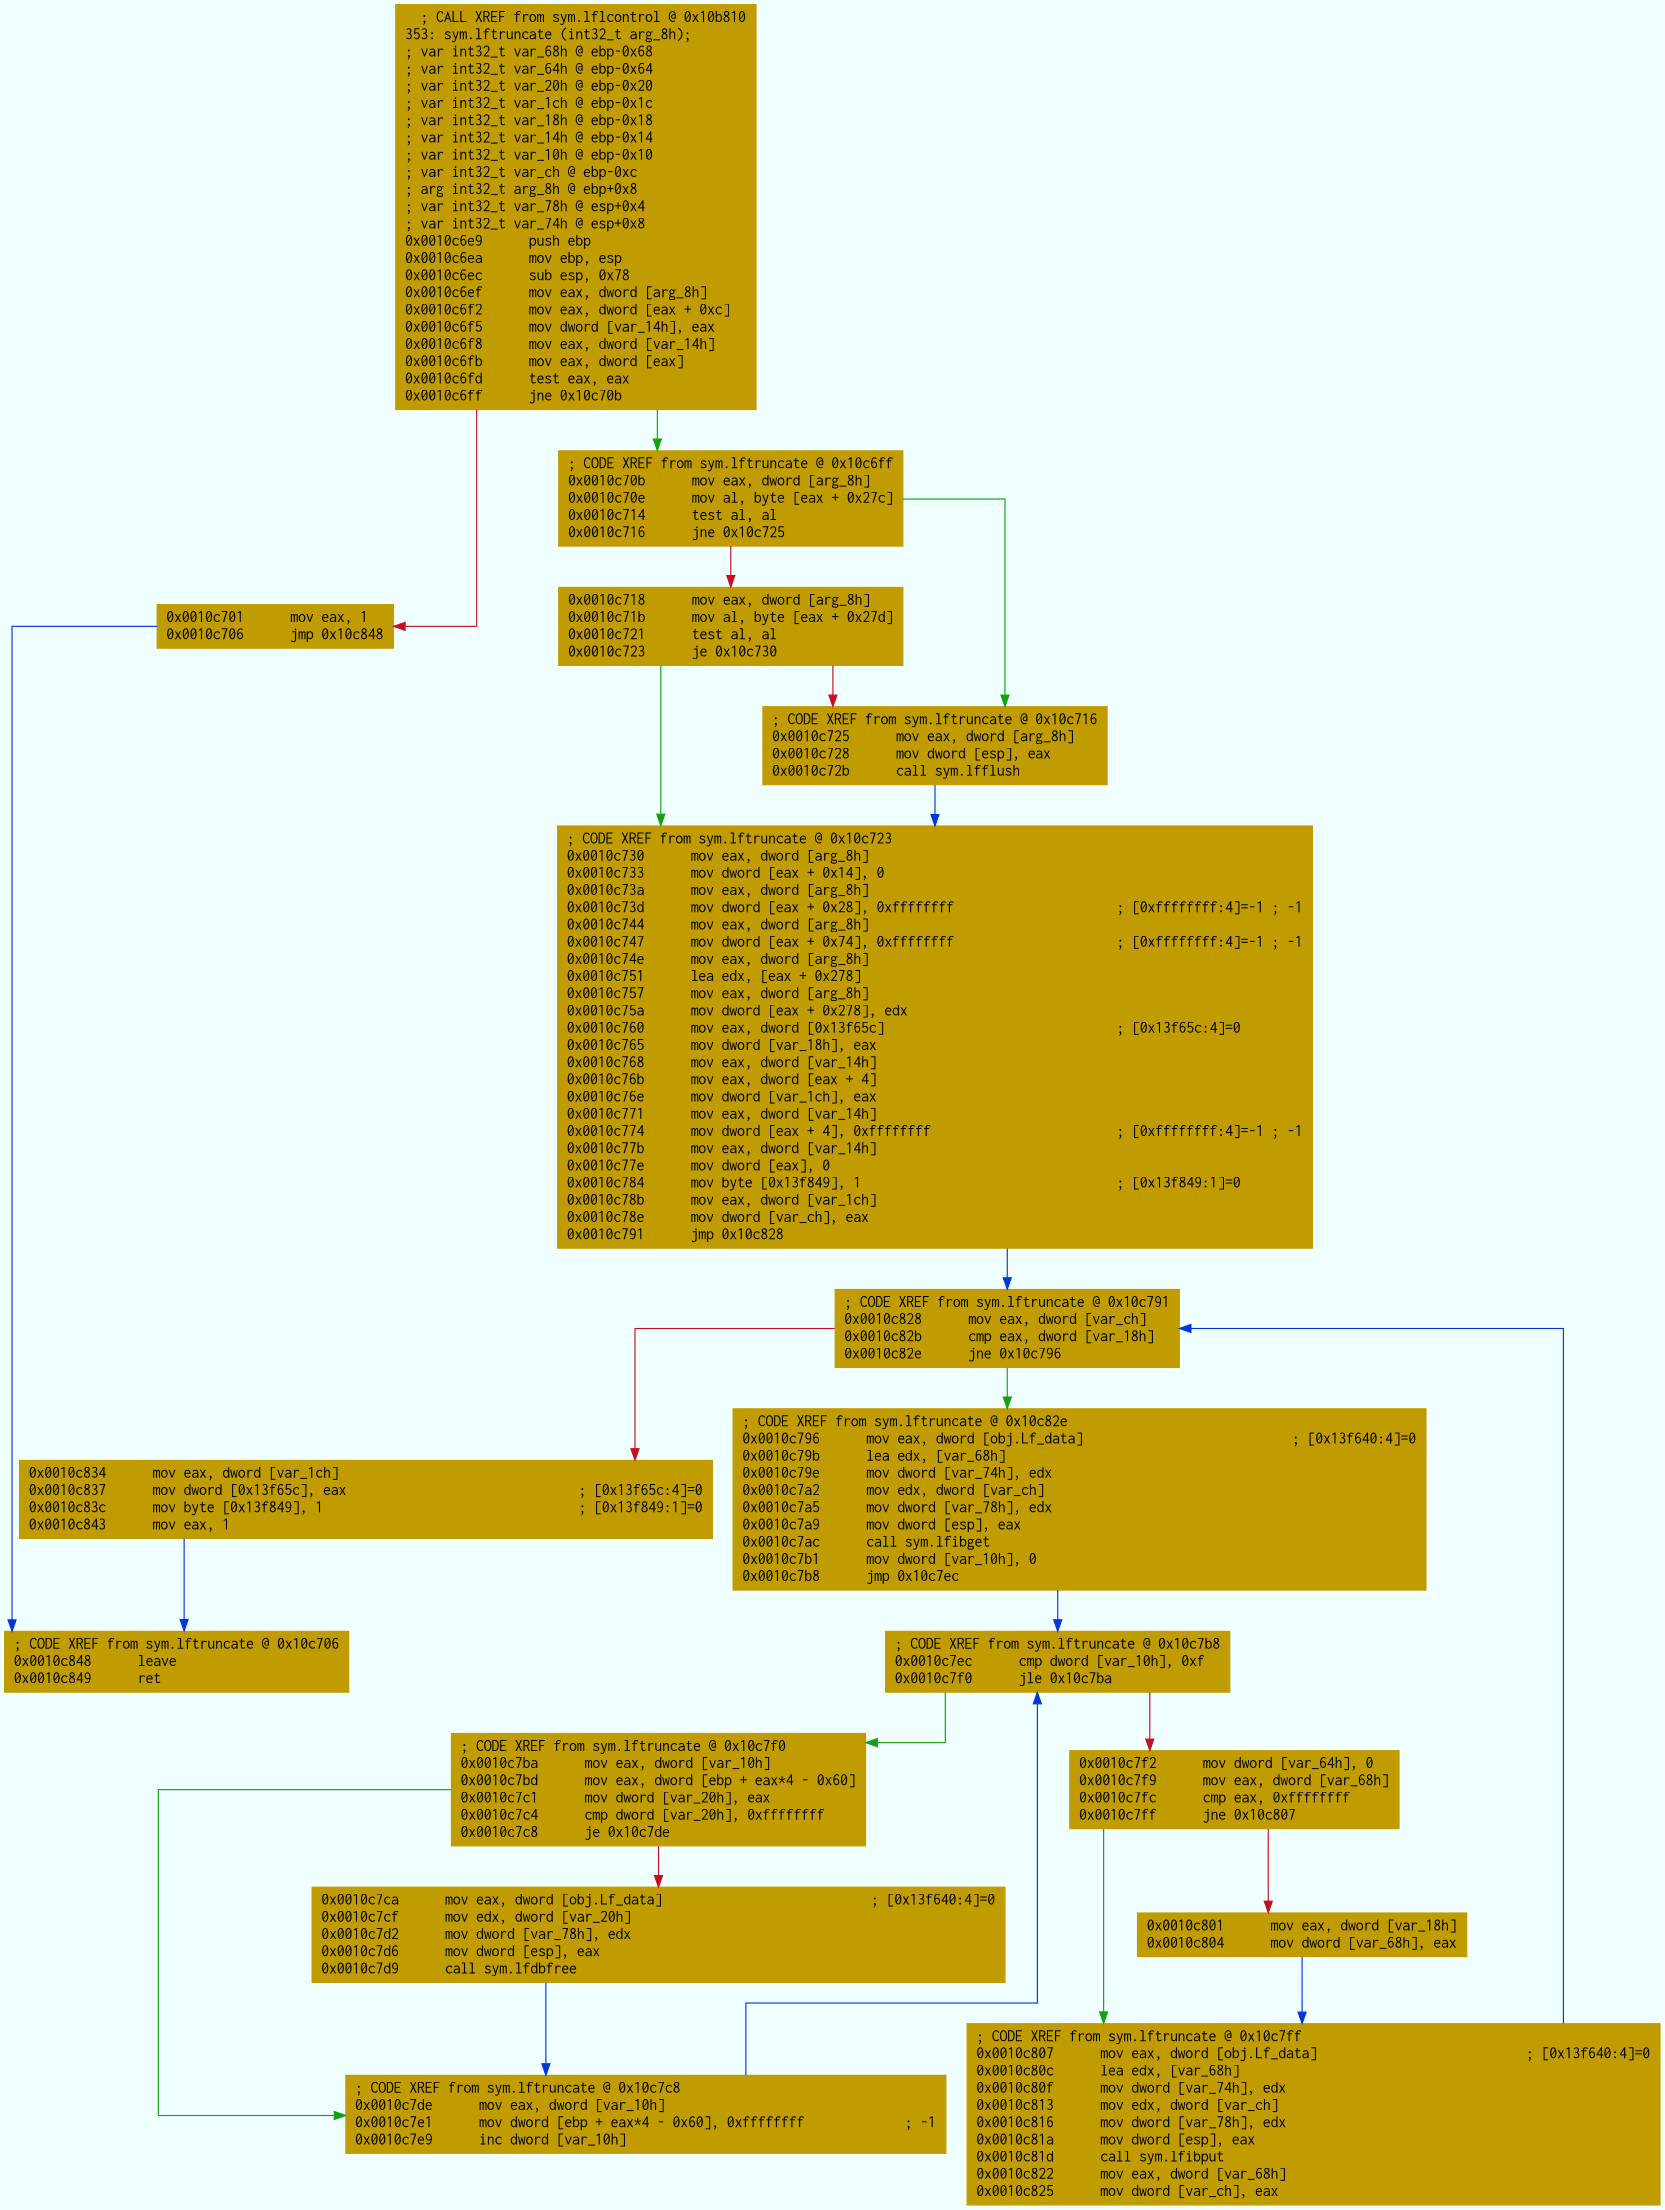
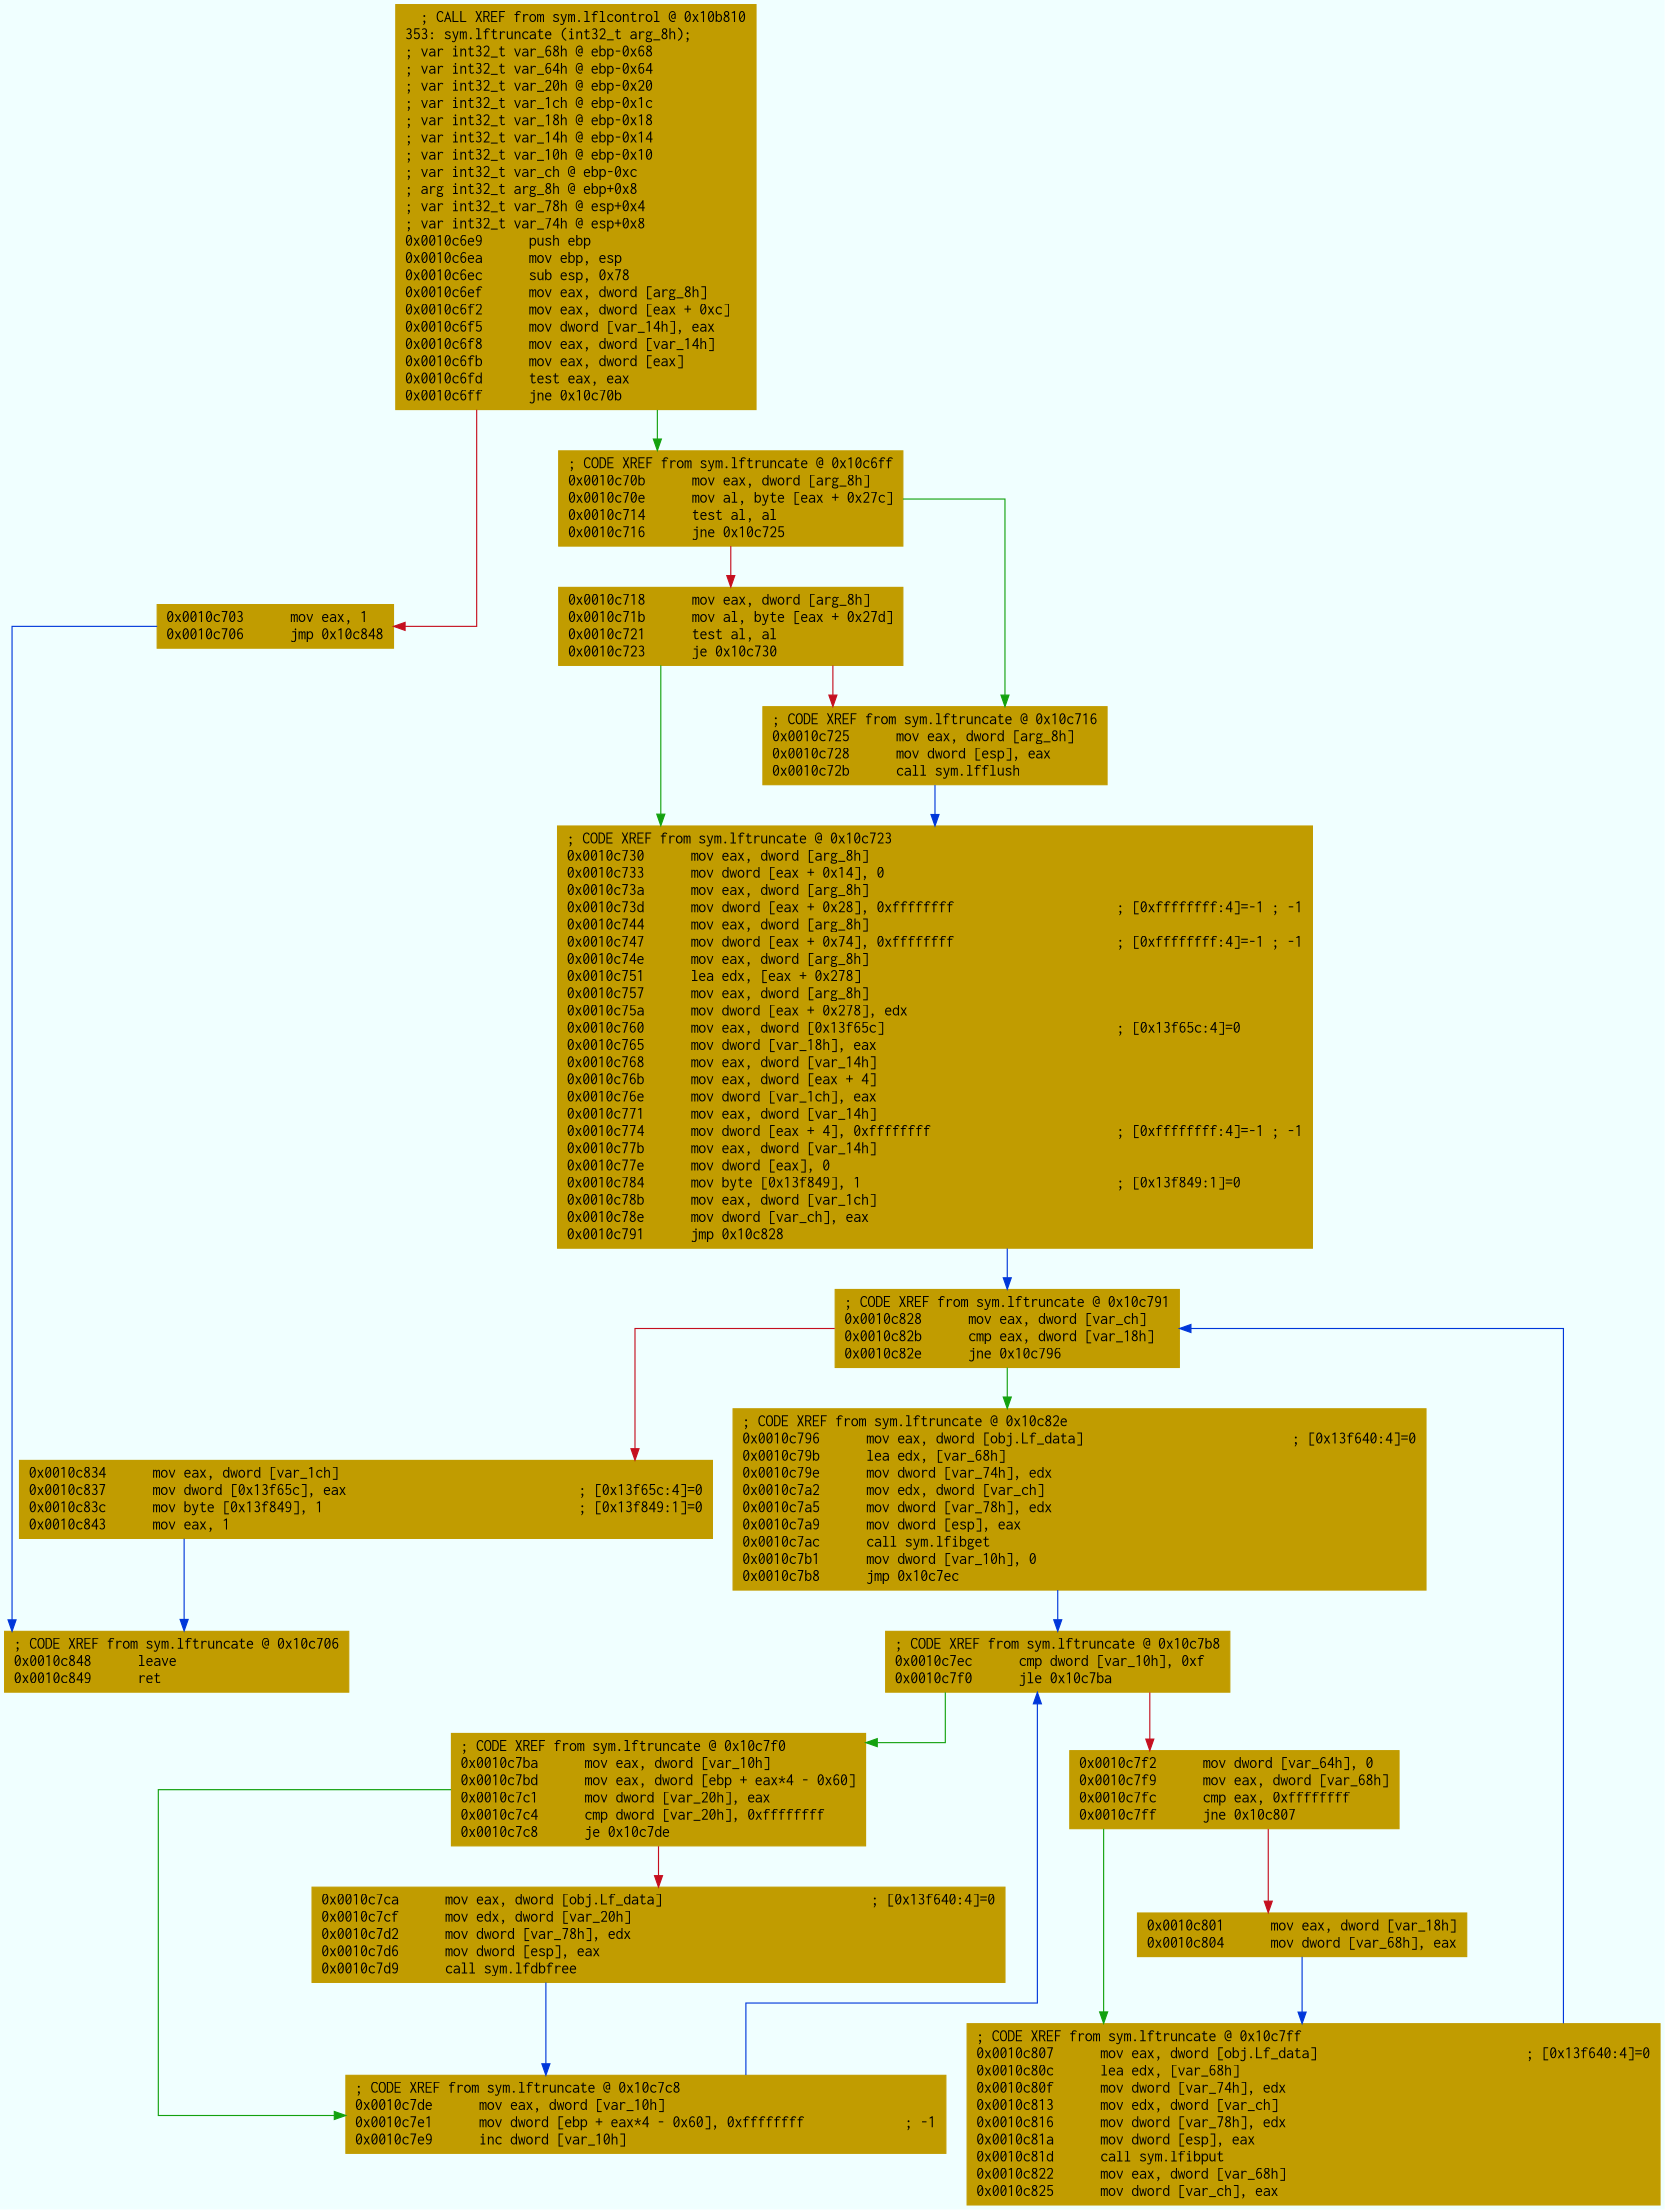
node "0x0010c701      mov eax, 1 0x0010c706      jmp 0x10c848": label "0x0010c701      mov eax, 1 0x0010c706      jmp 0x10c848" -> "0x0010c703      mov eax, 1 0x0010c706      jmp 0x10c848"
